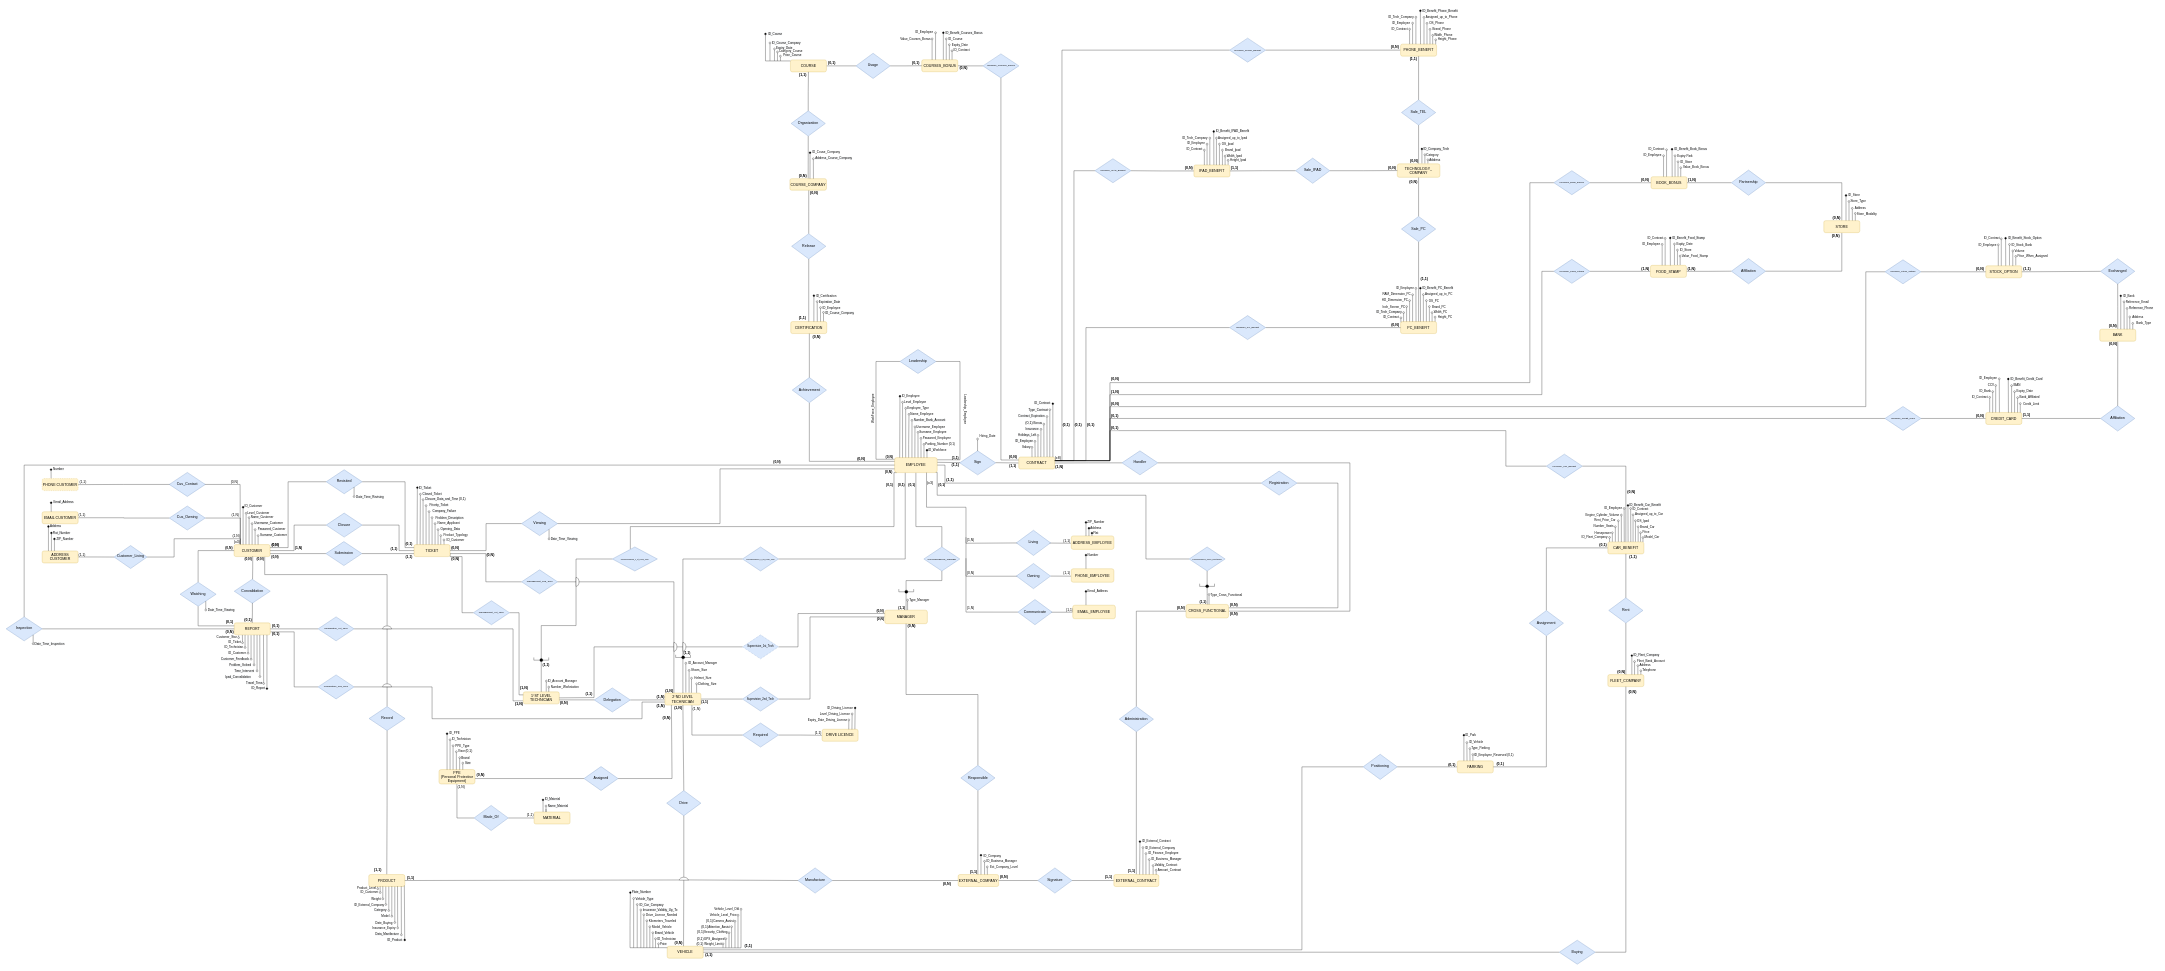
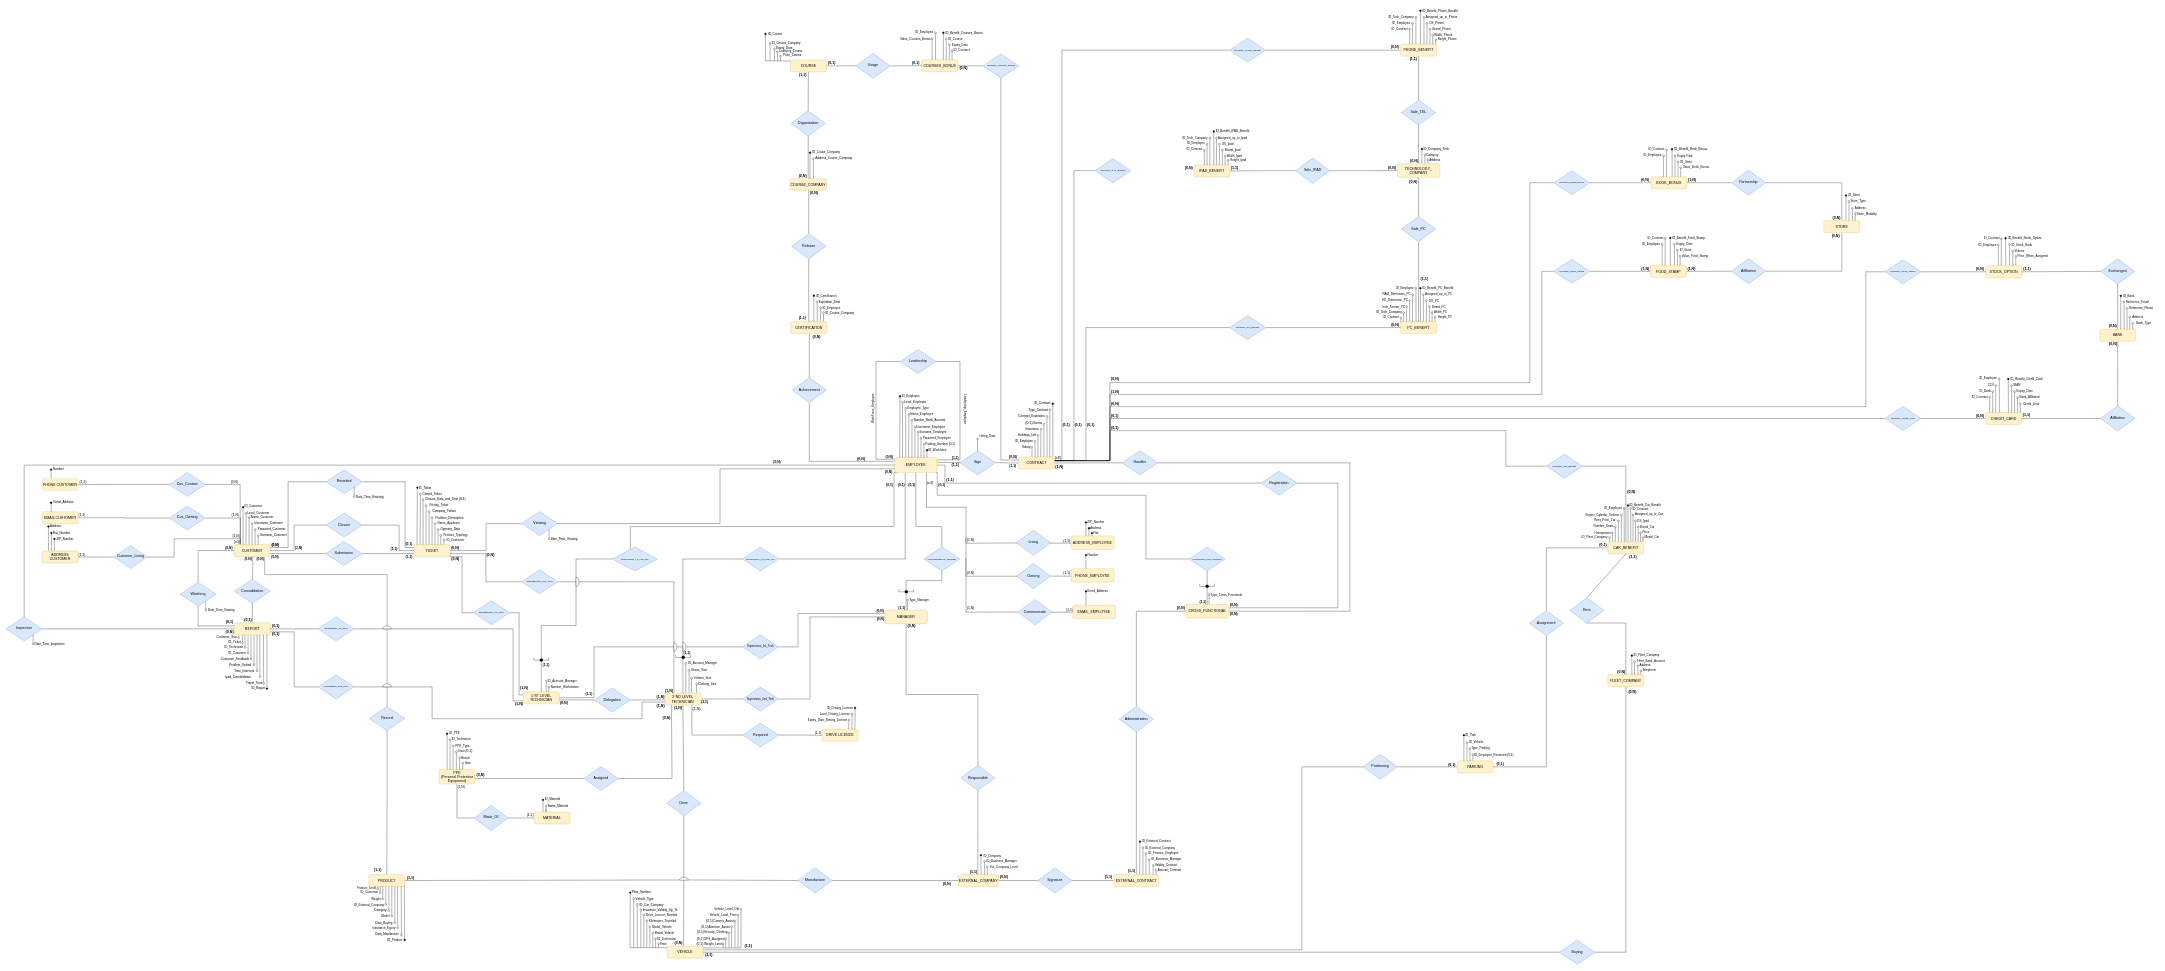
edge "Inclusion_IPAD_Benefit" -- "IPAD_BENEFIT": removed
node "Rent": moved (1626, 610) -> (1587, 610)
node "Supervision_1st_Tech": style dashed -> solid
